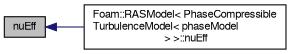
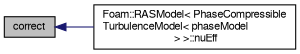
node "nuEff": label "nuEff" -> "correct"
